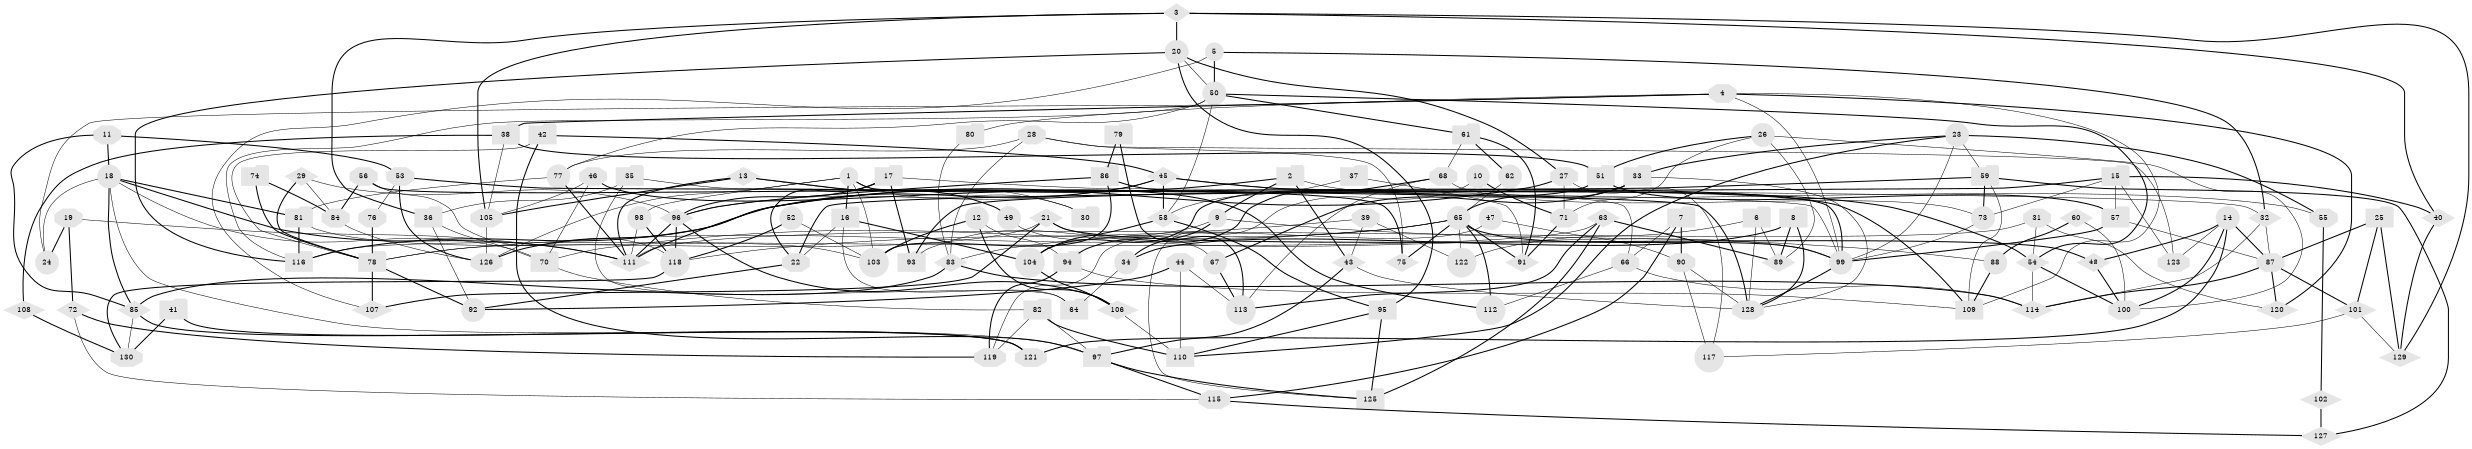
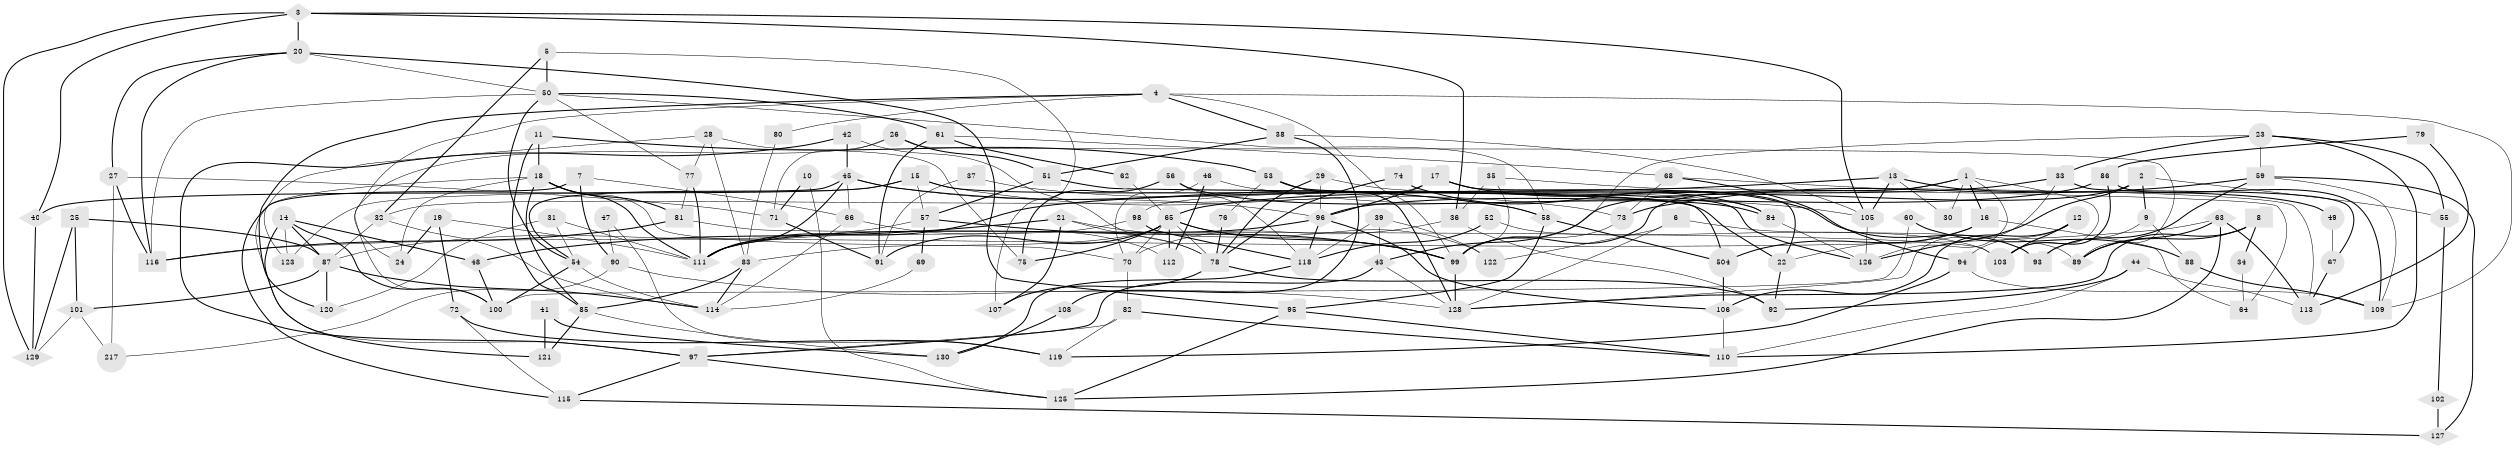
edge "9" -- "34": removed
node "69": added
node "104": label "104" -> "504"
node "117": label "117" -> "217"
